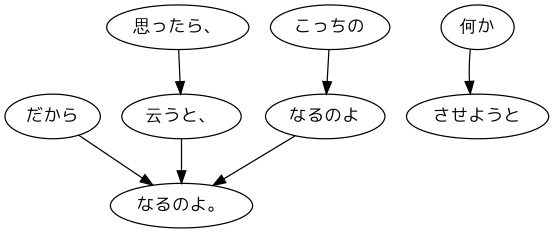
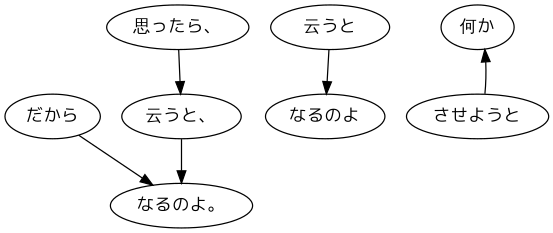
node "こっちの": label "こっちの" -> "云うと"
edge "何か" -> "させようと": reversed
edge "なるのよ" -> "なるのよ。": removed
